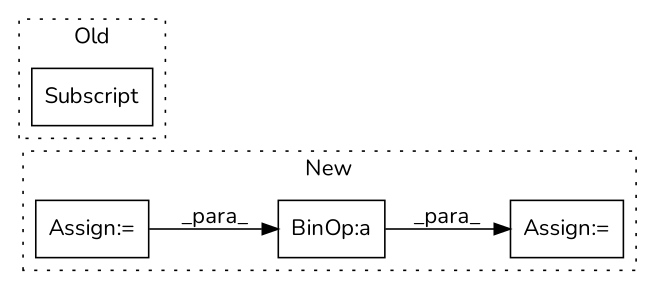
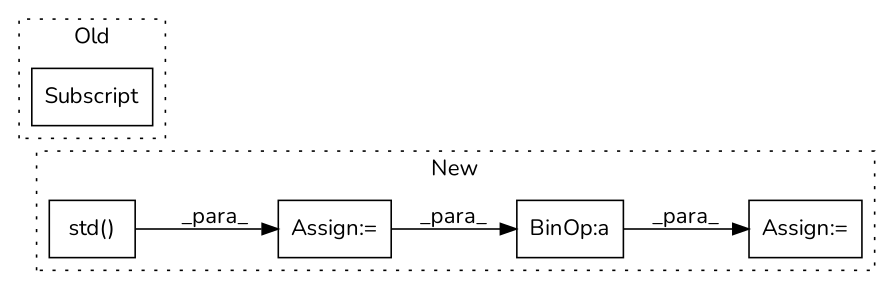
node "std()": added
